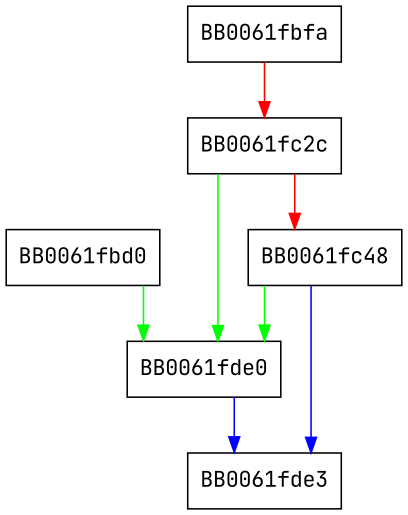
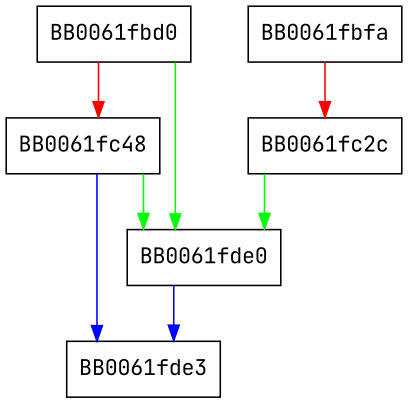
edge "BB0061fc2c" -> "BB0061fc48": now "BB0061fbd0" -> "BB0061fc48"
